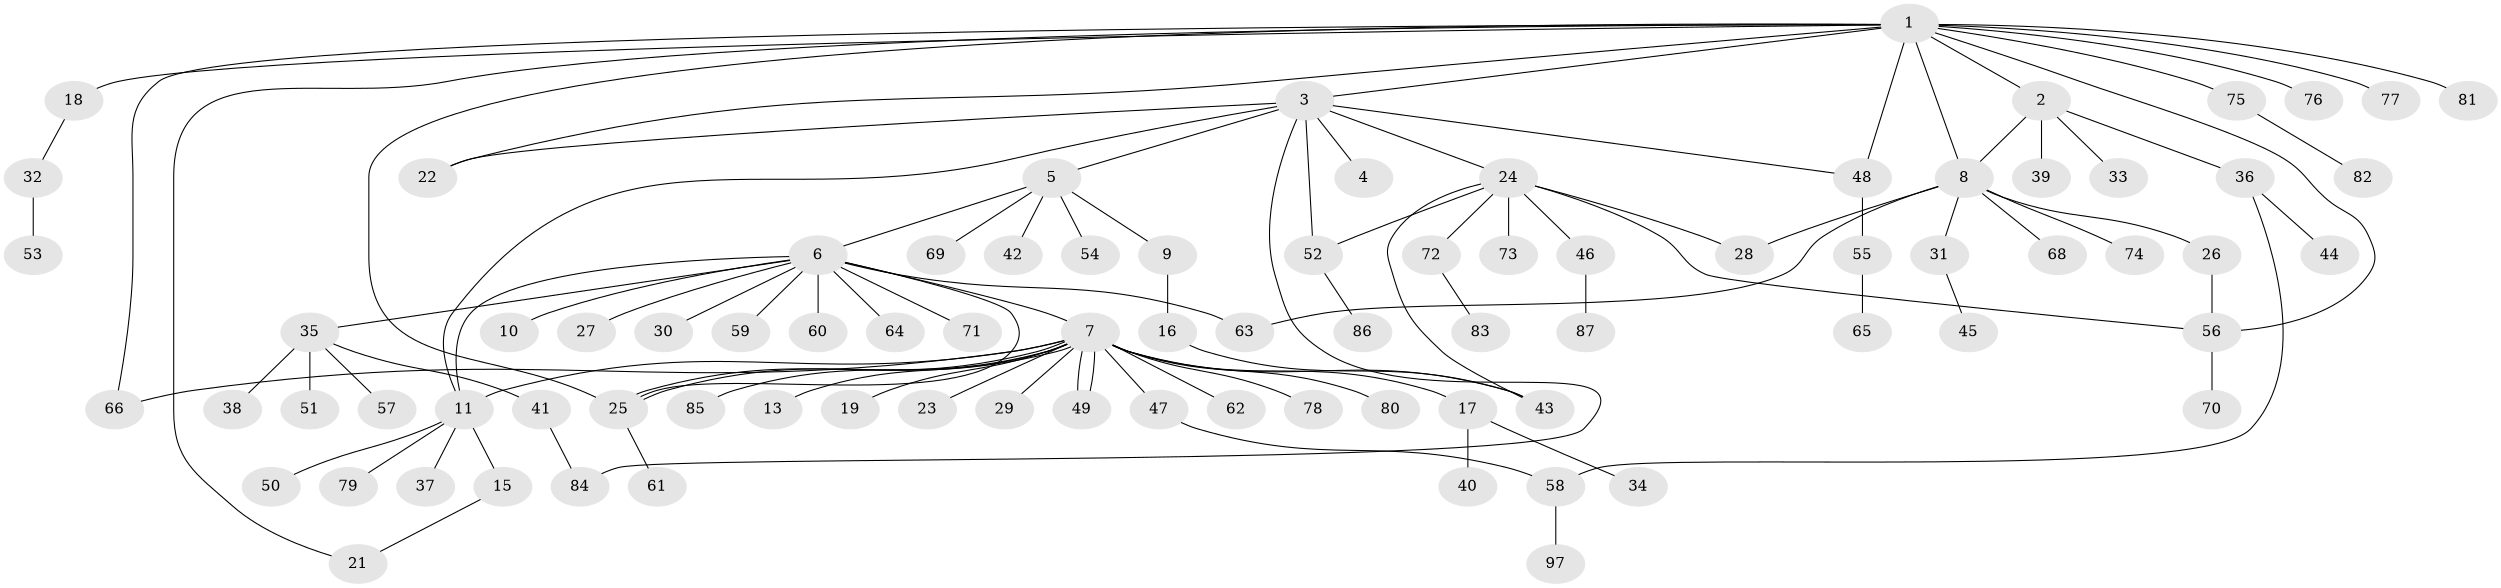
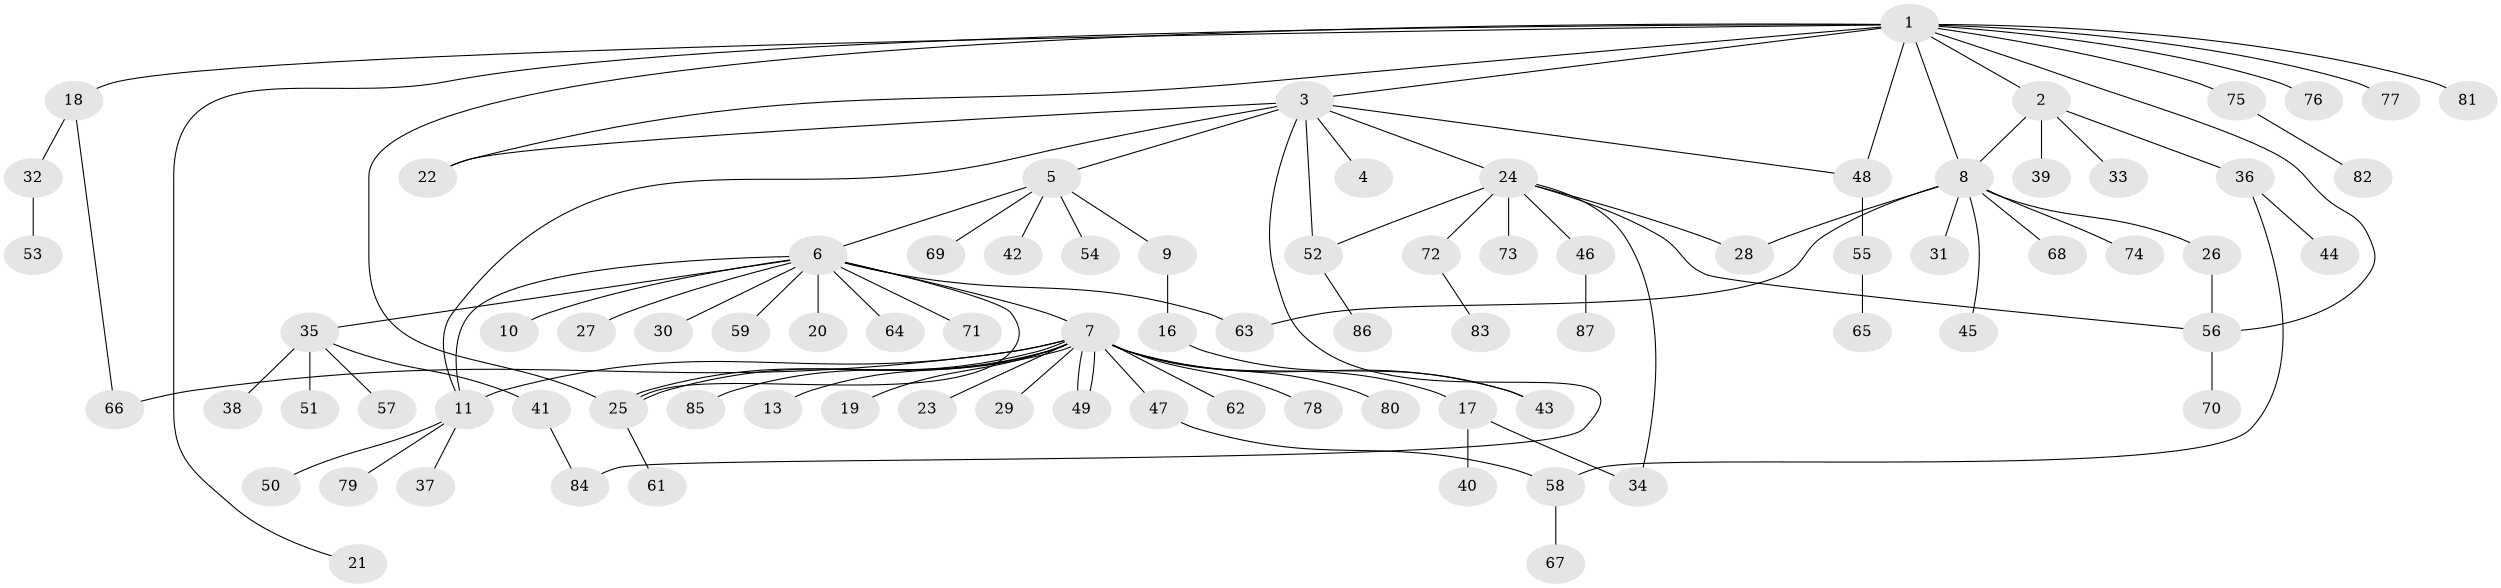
edge "1" -- "66": now "18" -- "66"
edge "24" -- "43": now "24" -- "34"
edge "31" -- "45": now "8" -- "45"
node "60": label "60" -> "20"
node "15": removed
node "97": label "97" -> "67"
